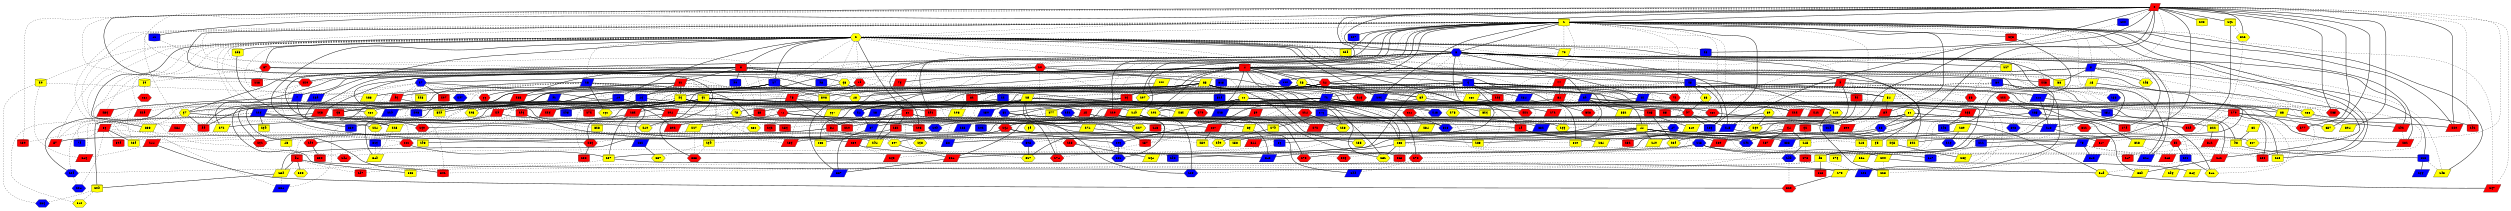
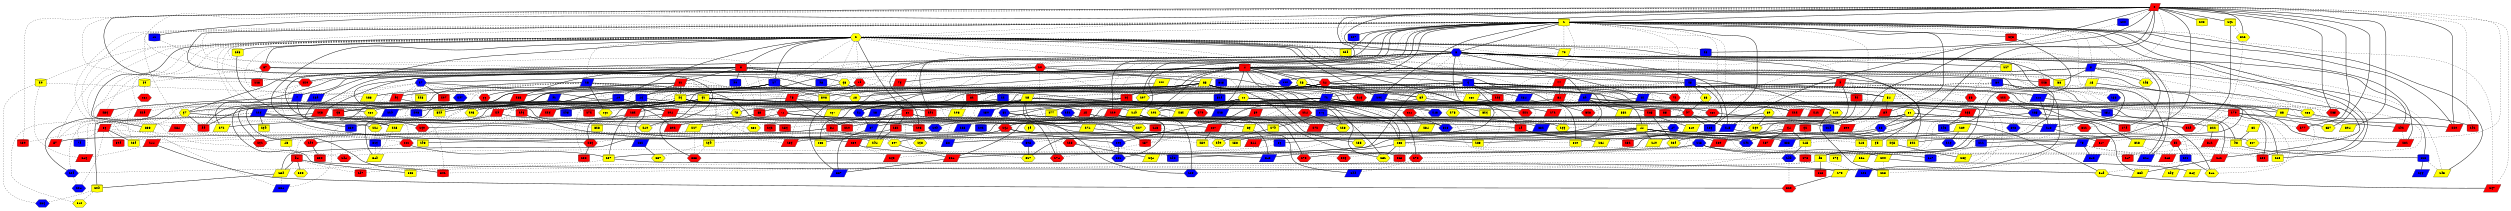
node "667": label "667" -> "167"
